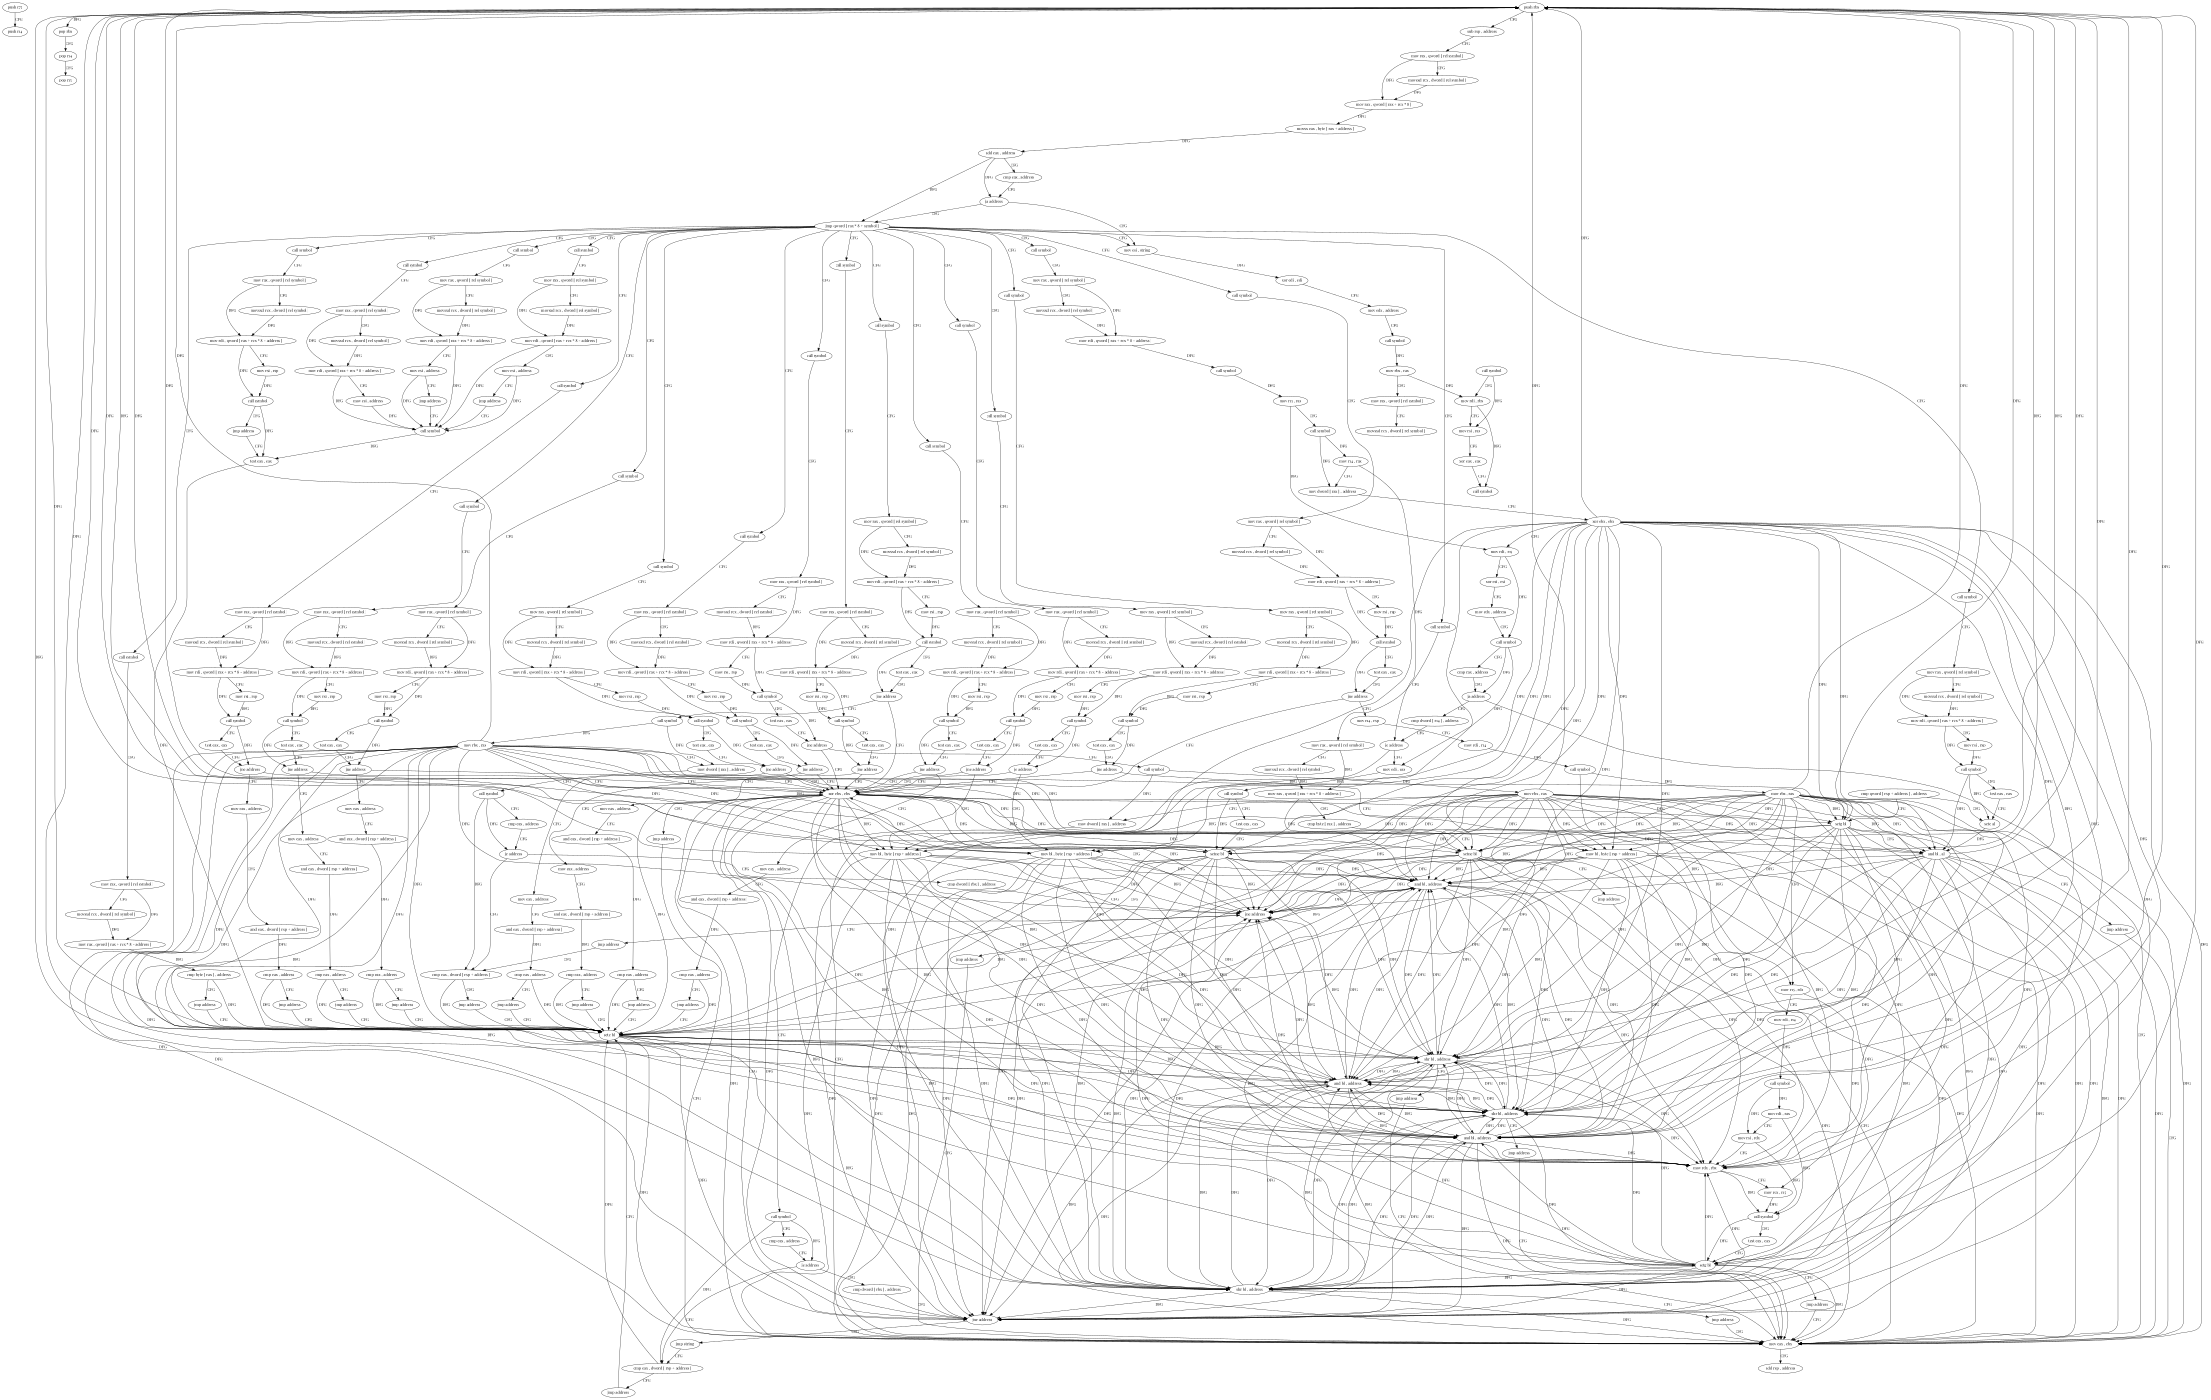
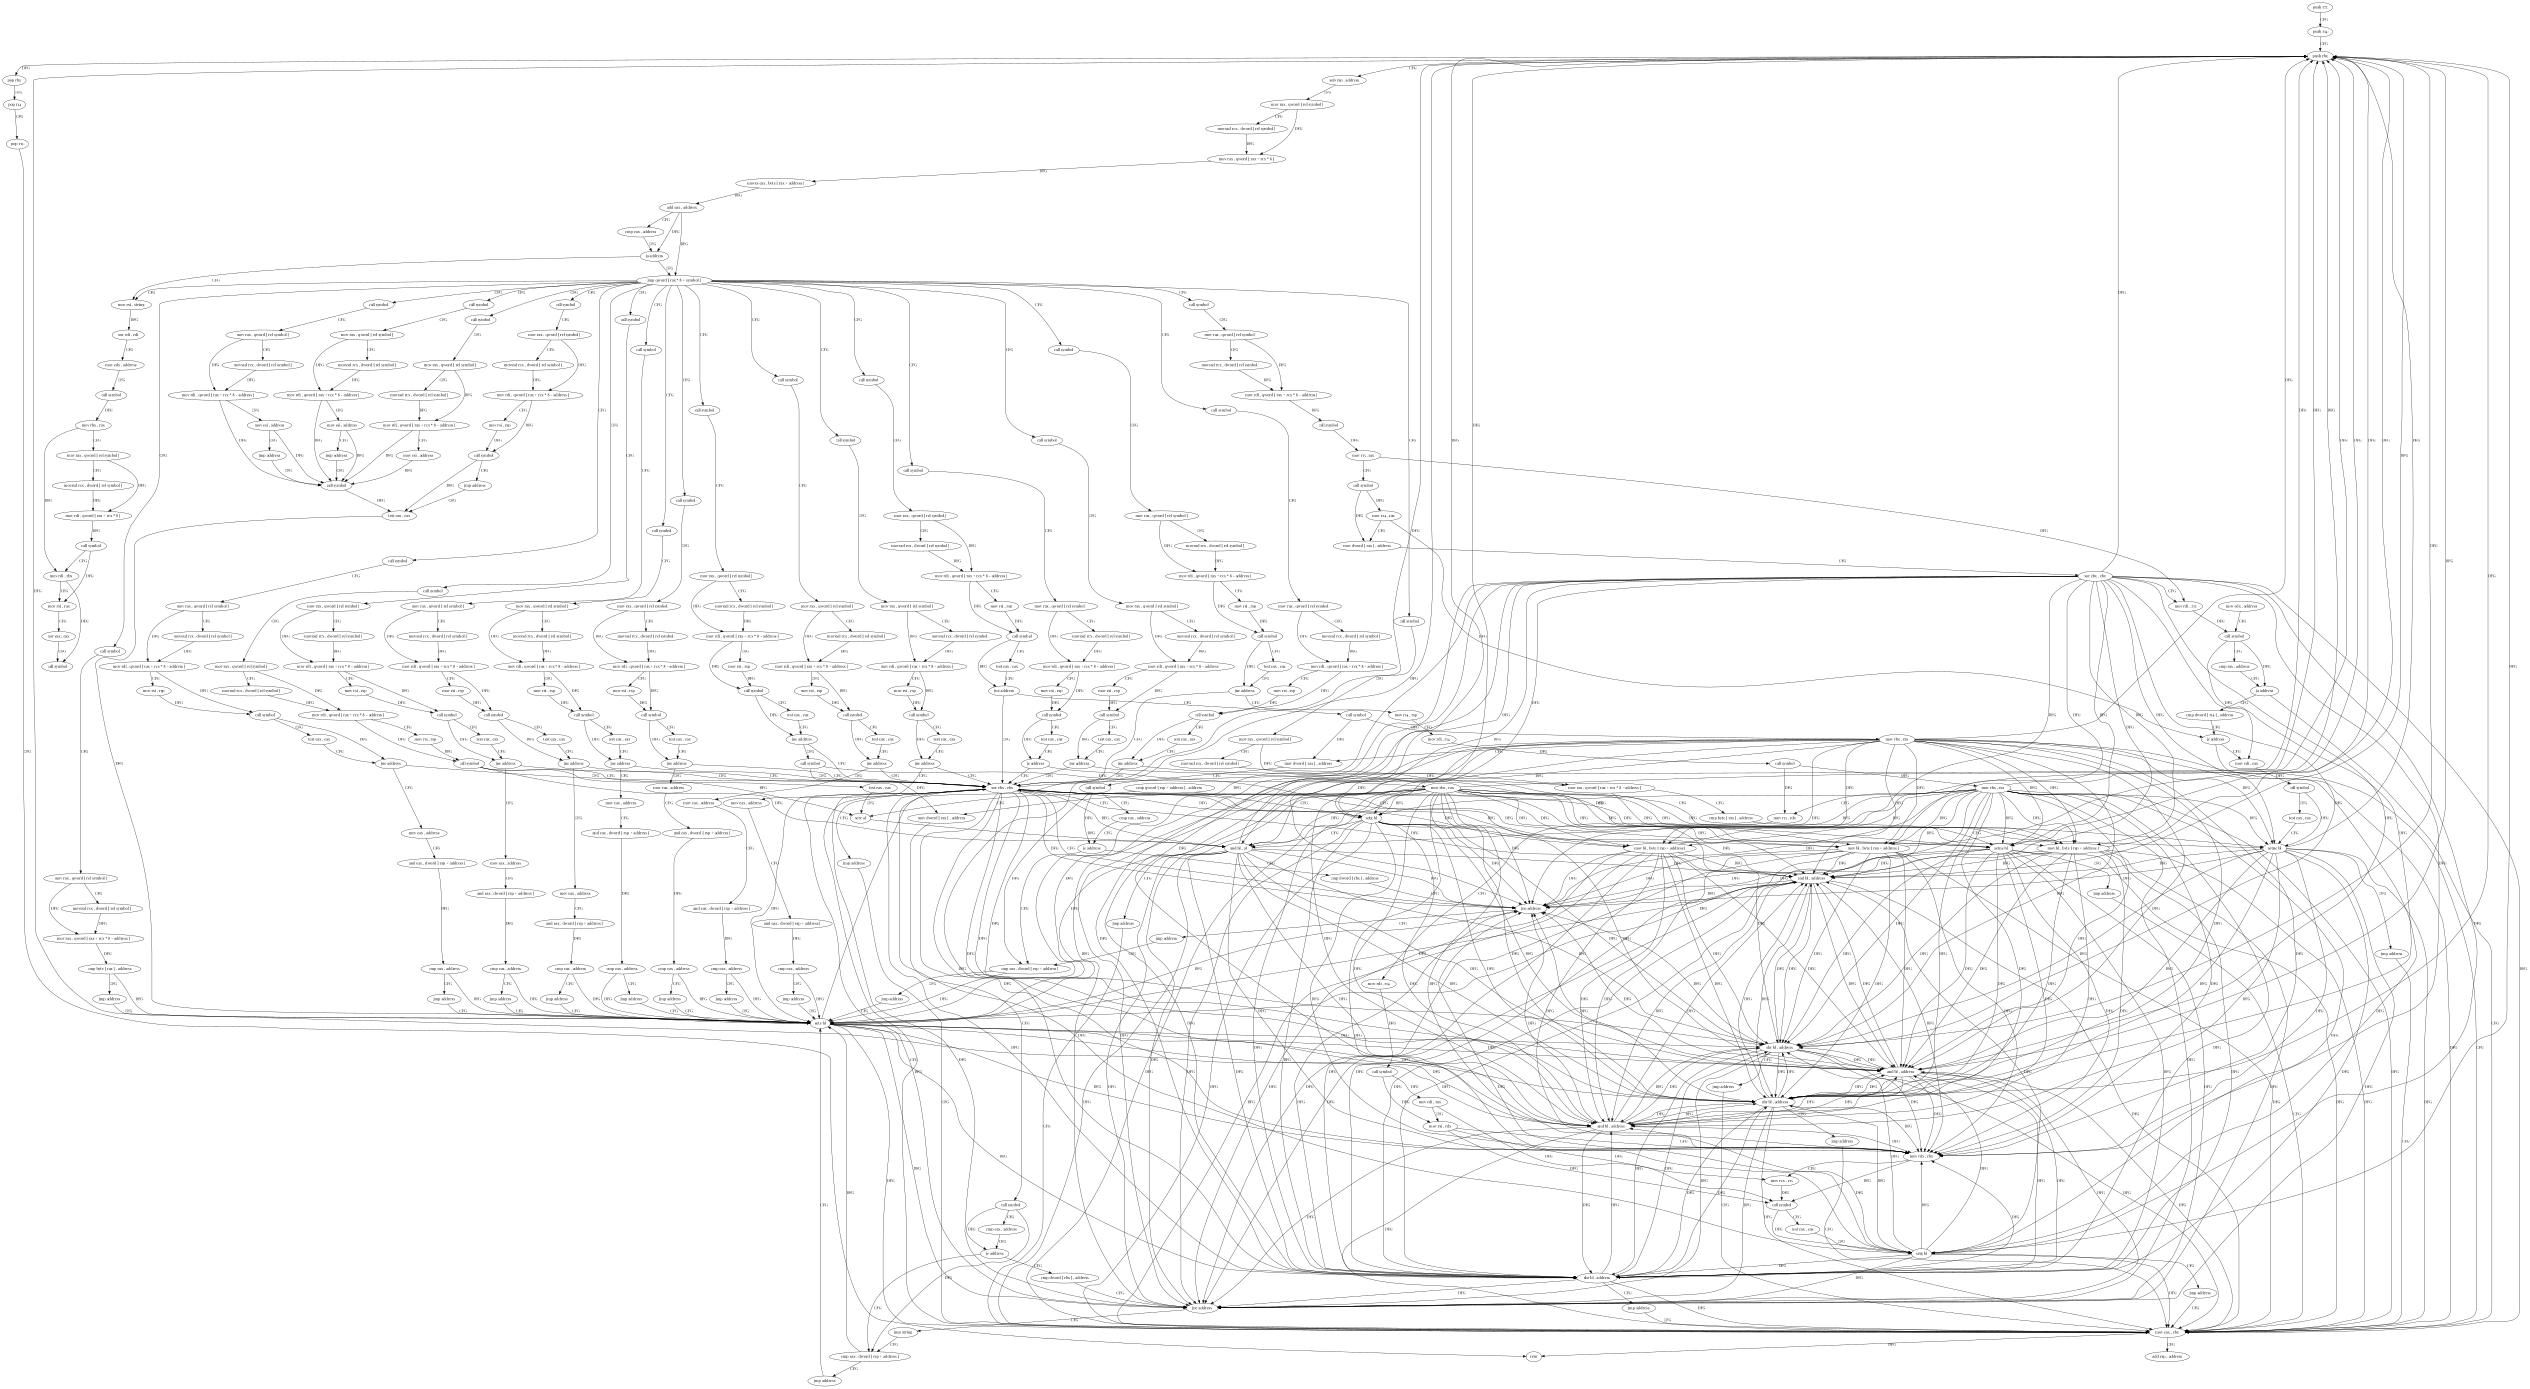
edge "push r14" -> "push rbx": added, label "CFG"
node "mov rdi , qword [ rax + rcx * 8 ]": added
node "xor esi , esi": removed
edge "mov r15 , rdx" -> "mov rcx , r15": now "mov rsi , rdx" -> "mov rcx , r15"
node "retn": added
